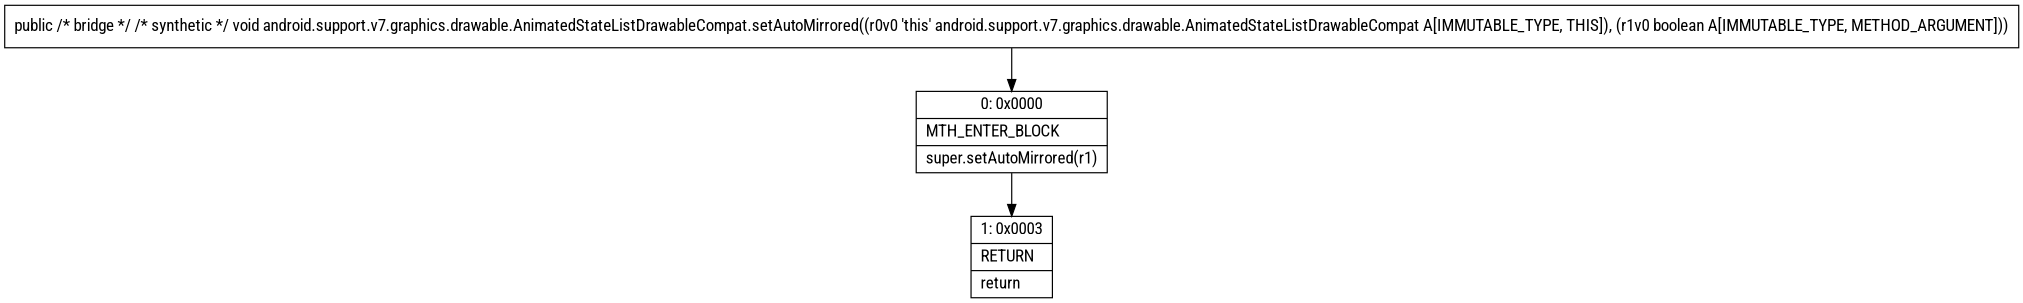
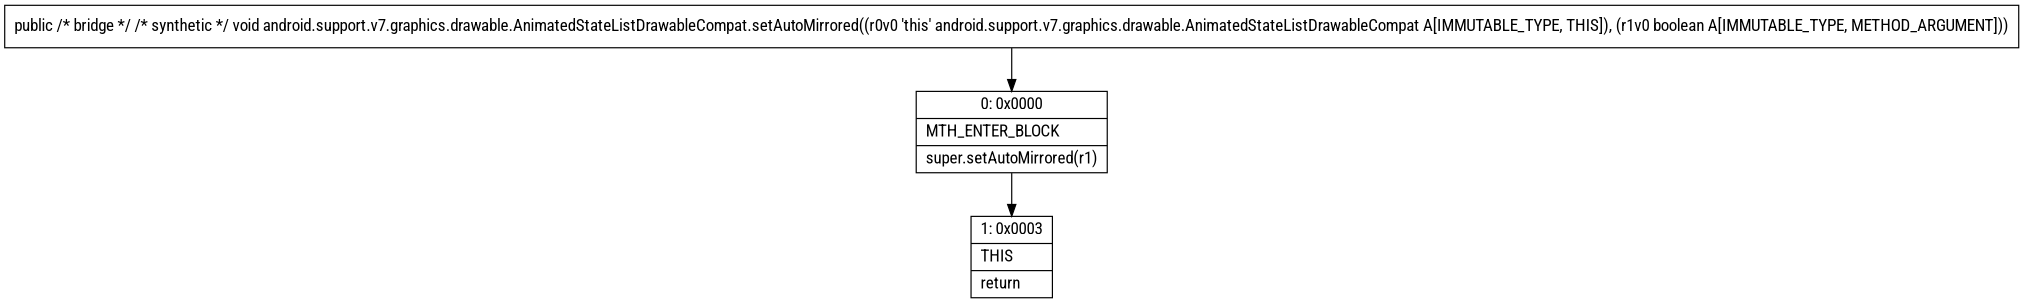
node "1: 0x0003": text "RETURN" -> "THIS"
